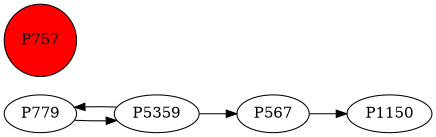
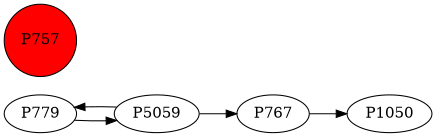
node "P5359": label "P5359" -> "P5059"
node "P567": label "P567" -> "P767"
node "P1150": label "P1150" -> "P1050"
